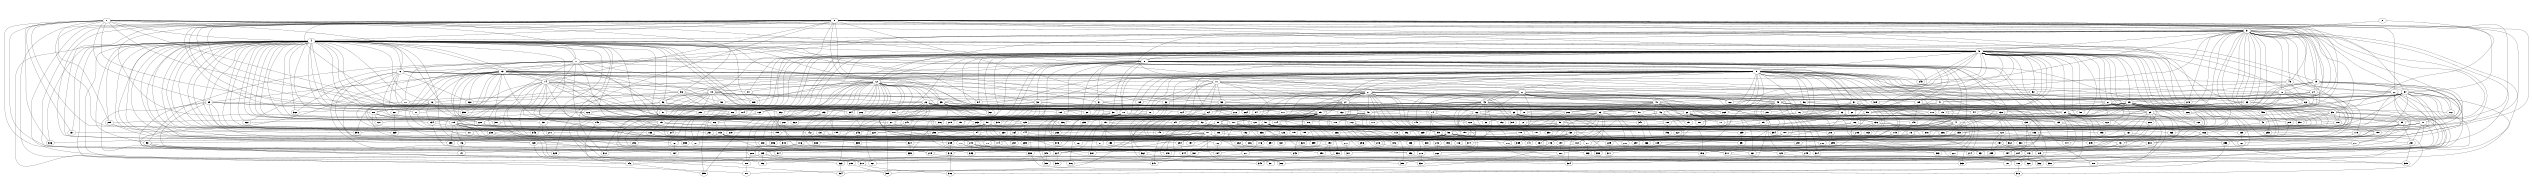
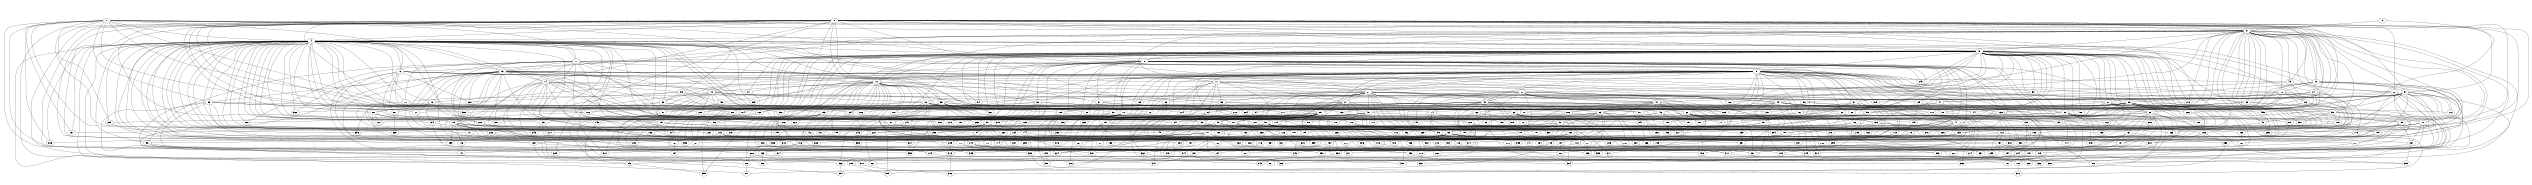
node "256": added
edge "255" -- "381": now "154" -- "381"
node "305": removed
